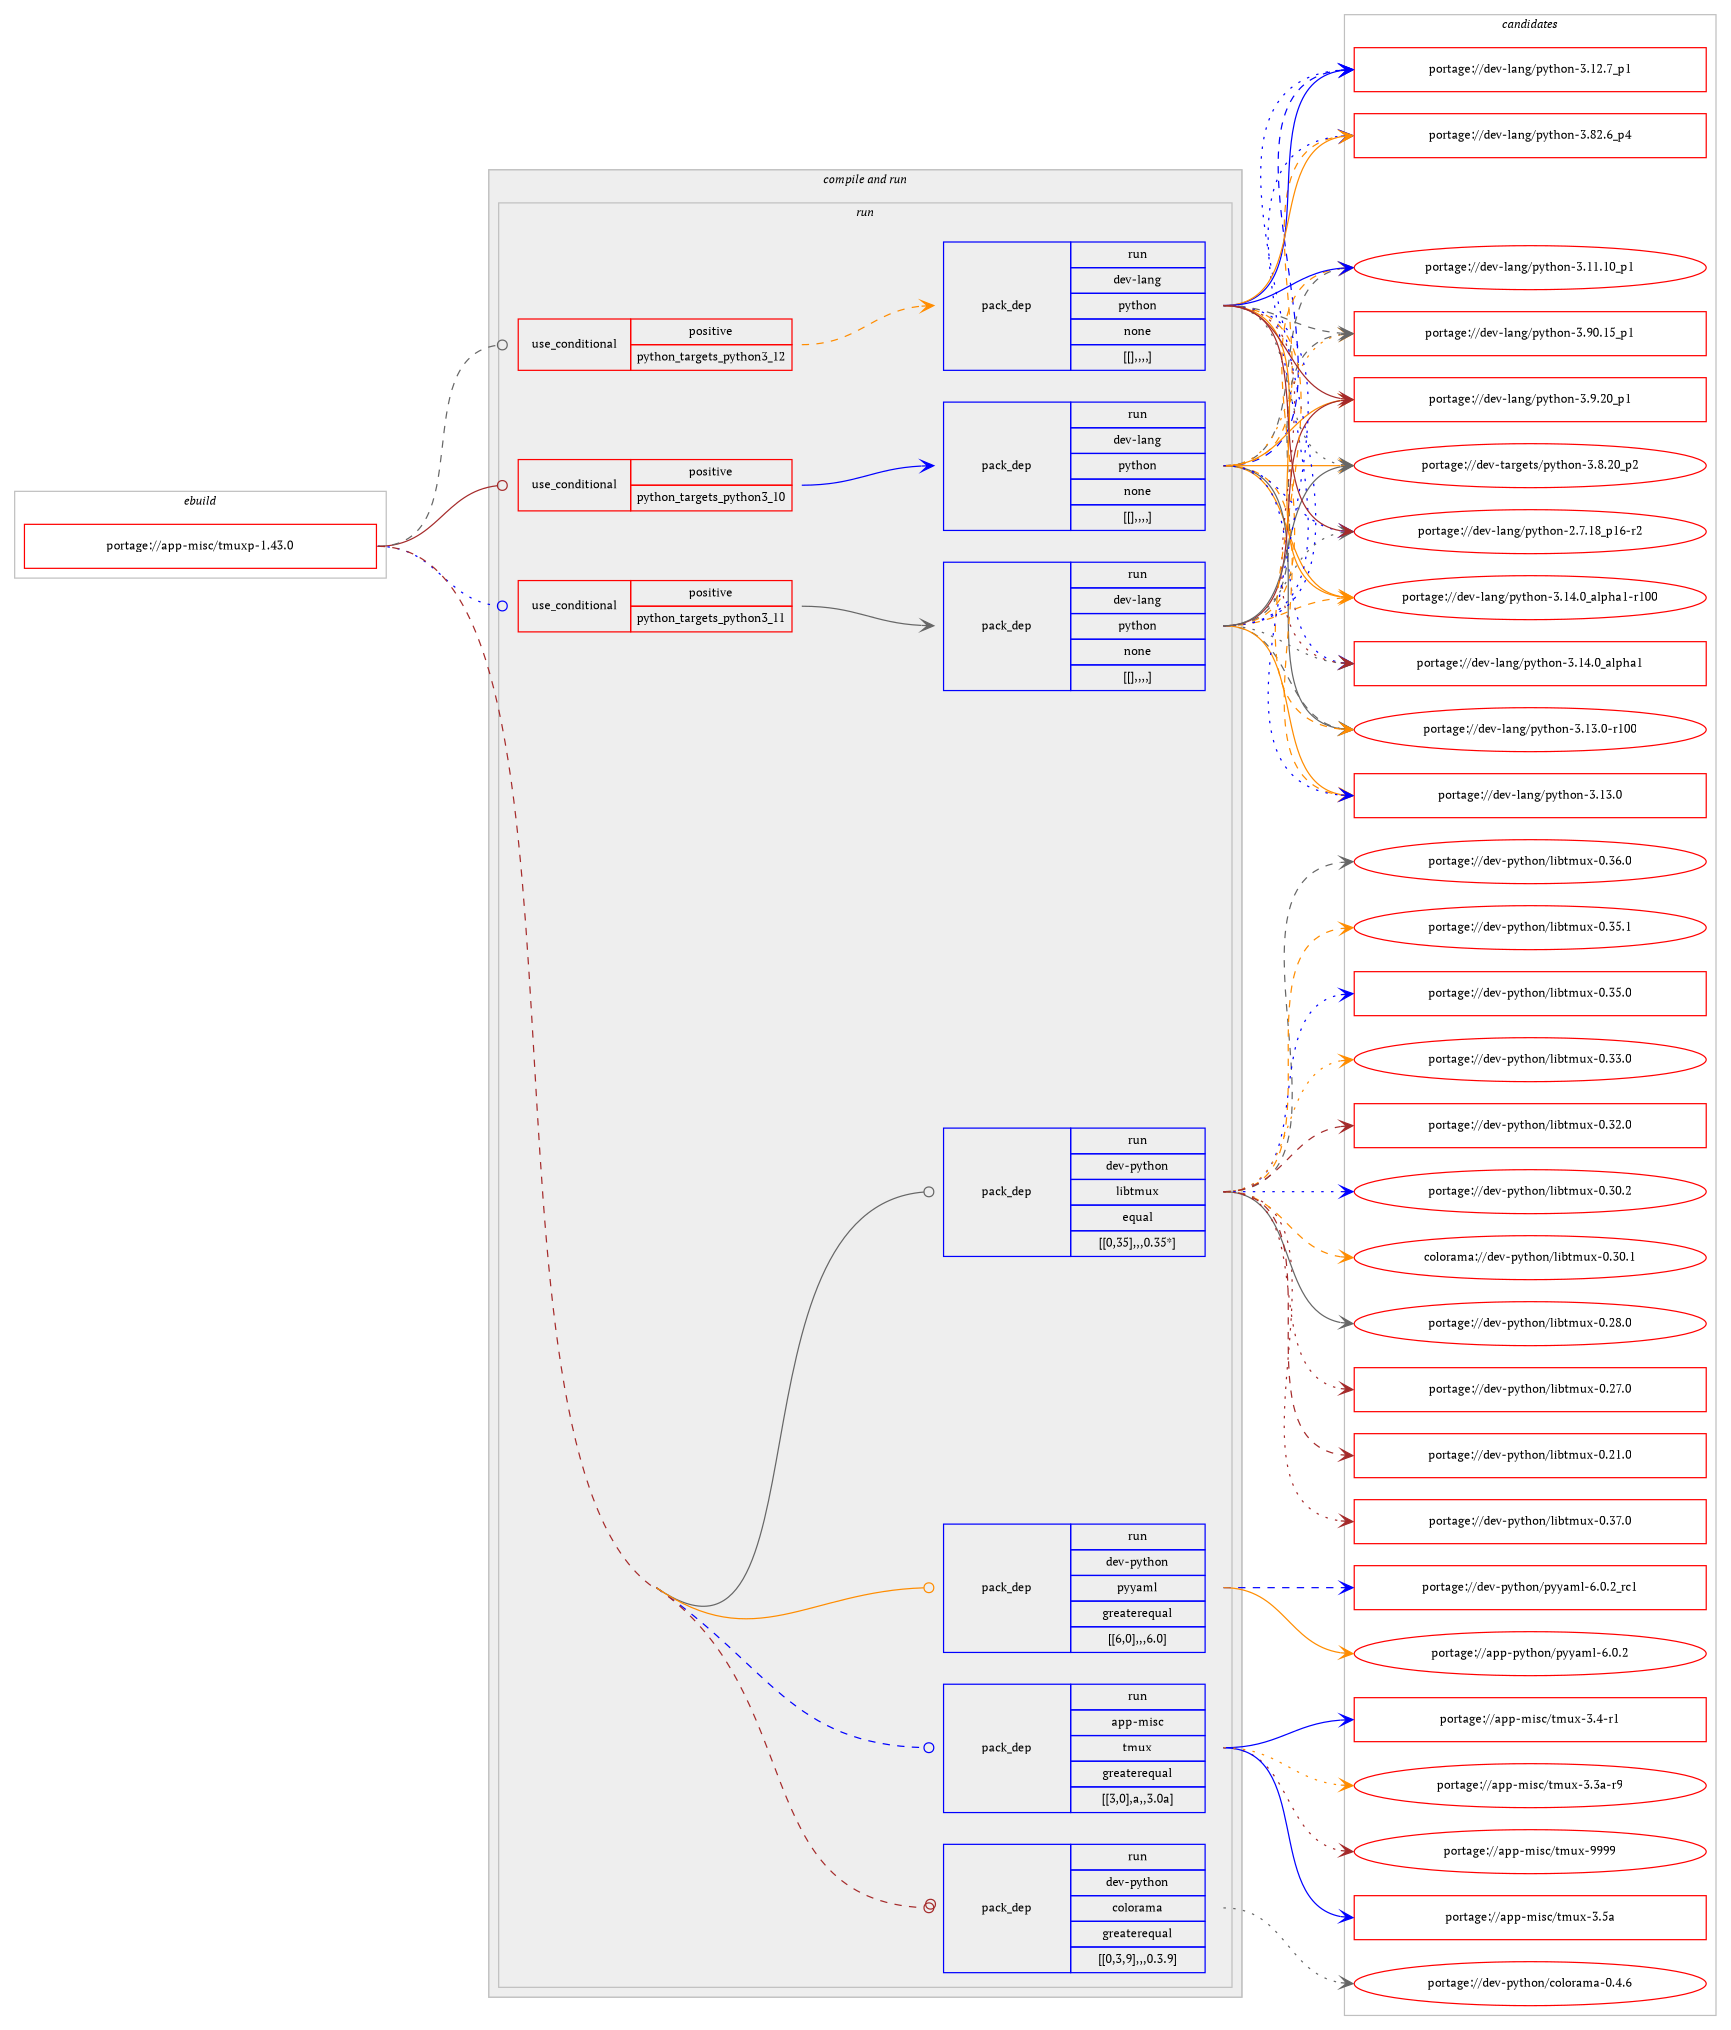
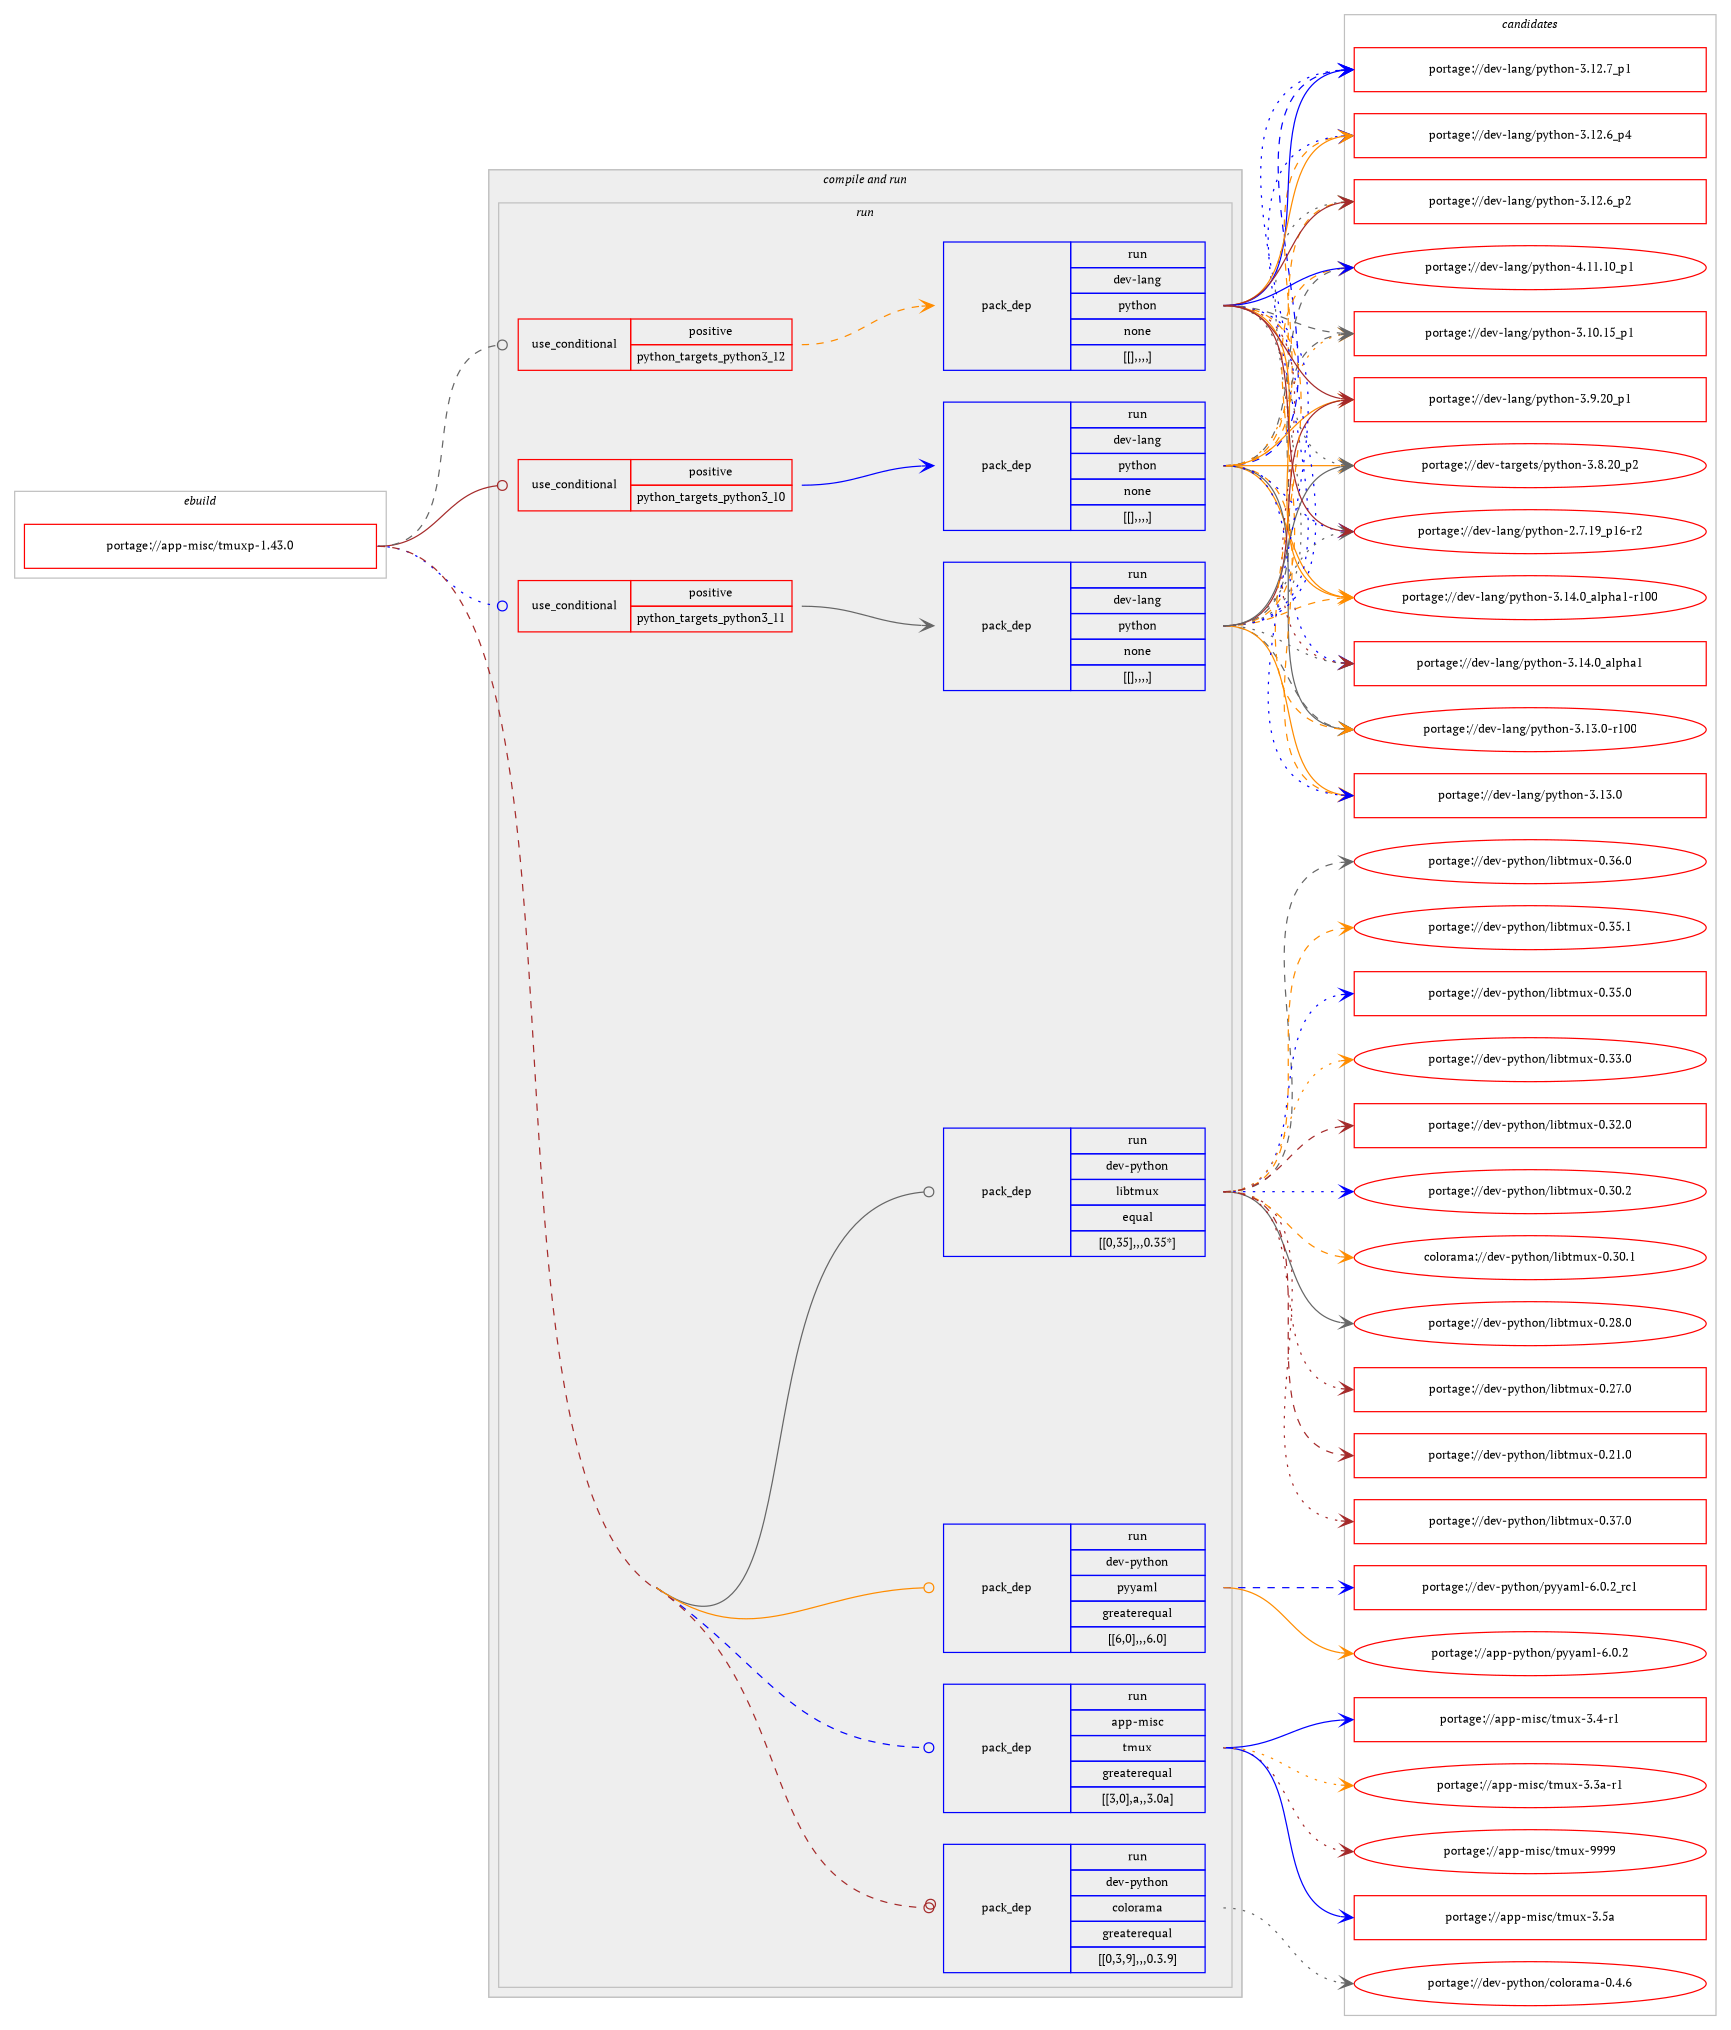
node "portage://dev-lang/python-3.82.6_p4": label "portage://dev-lang/python-3.82.6_p4" -> "portage://dev-lang/python-3.12.6_p4"
node "portage://dev-lang/python-3.12.6_p2": added
node "portage://dev-lang/python-3.11.10_p1": label "portage://dev-lang/python-3.11.10_p1" -> "portage://dev-lang/python-4.11.10_p1"
node "portage://dev-lang/python-3.90.15_p1": label "portage://dev-lang/python-3.90.15_p1" -> "portage://dev-lang/python-3.10.15_p1"
node "portage://dev-lang/python-2.7.18_p16-r2": label "portage://dev-lang/python-2.7.18_p16-r2" -> "portage://dev-lang/python-2.7.19_p16-r2"
node "portage://app-misc/tmux-3.3a-r9": label "portage://app-misc/tmux-3.3a-r9" -> "portage://app-misc/tmux-3.3a-r1"
